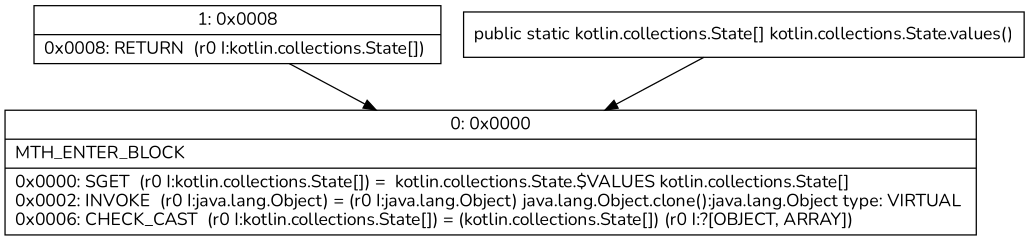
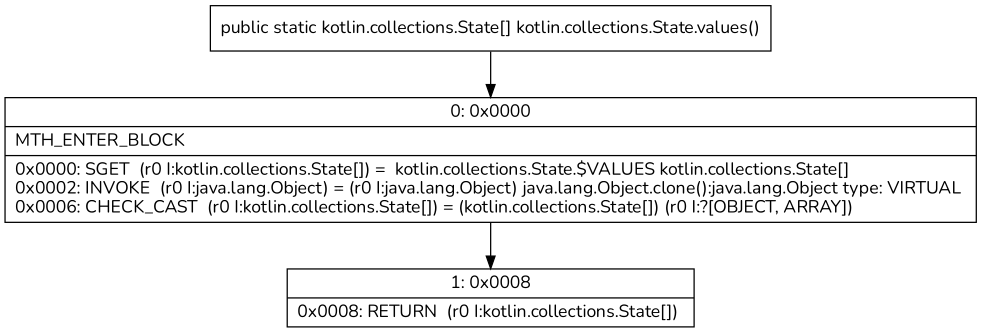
edge "1: 0x0008" -> "0: 0x0000": reversed
